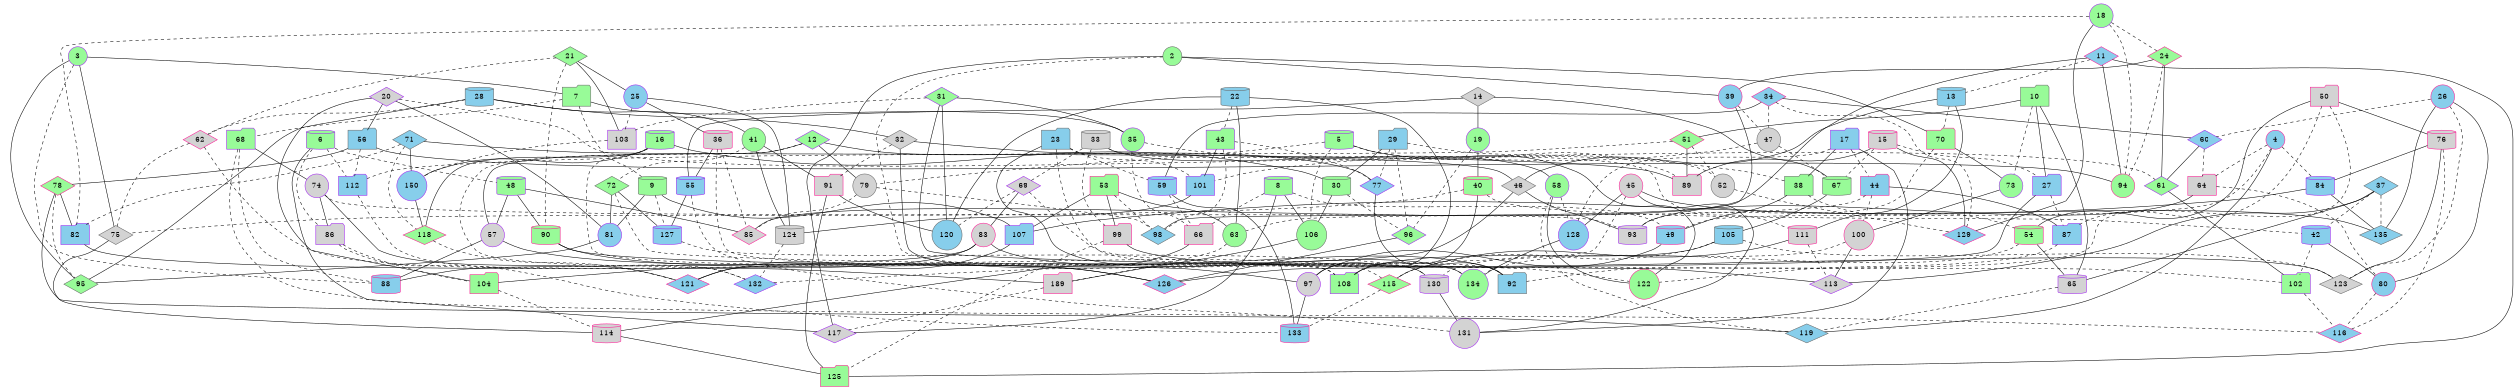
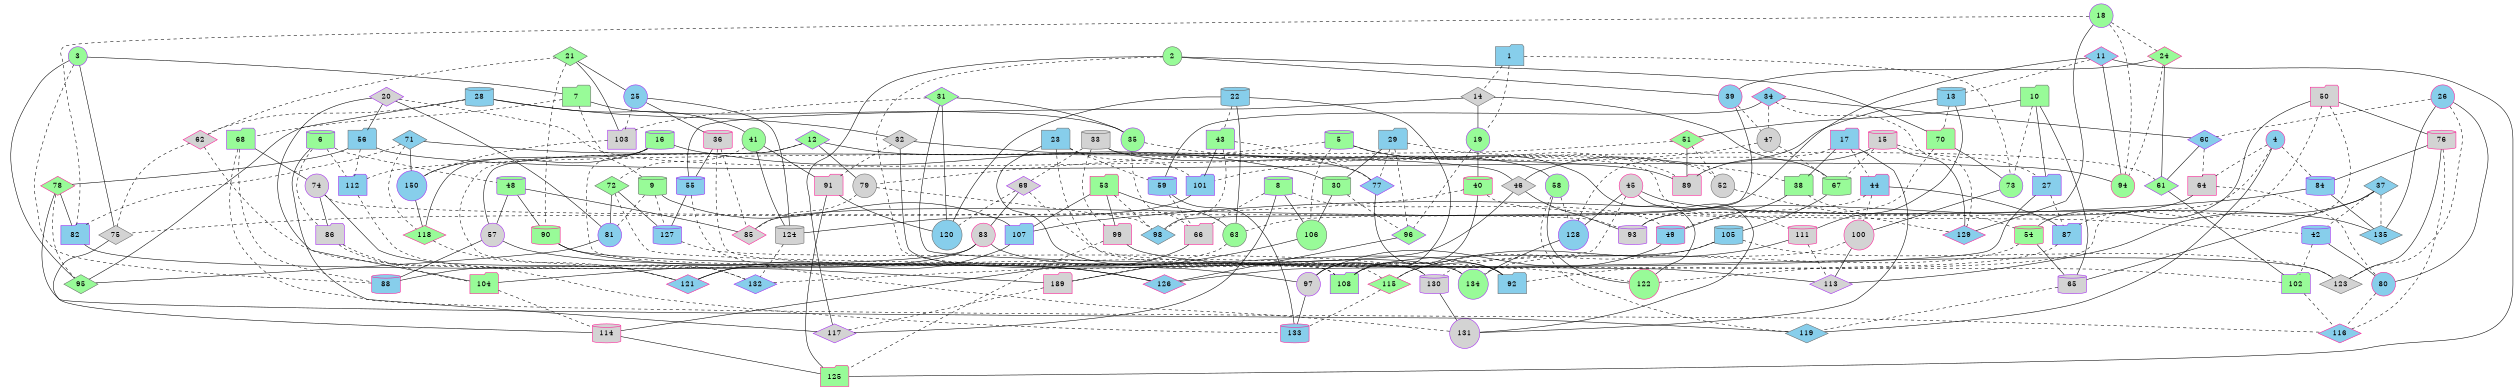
node "1": added
node "17": color purple -> deeppink
edge "9" -- "81": style solid -> dashed
